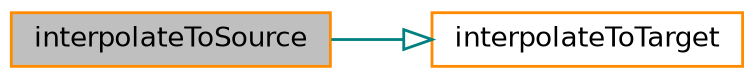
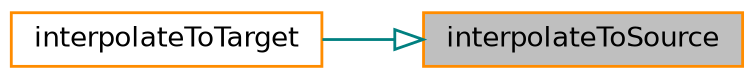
edge "interpolateToSource" -> "interpolateToTarget": reversed
